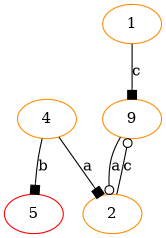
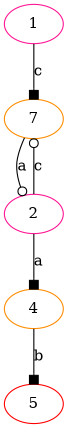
node "1": color darkorange -> deeppink
node "9": label "9" -> "7"
edge "4" -> "2": reversed
node "2": color darkorange -> deeppink
